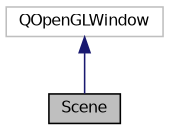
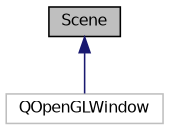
edge "Scene" -> "QOpenGLWindow": reversed
